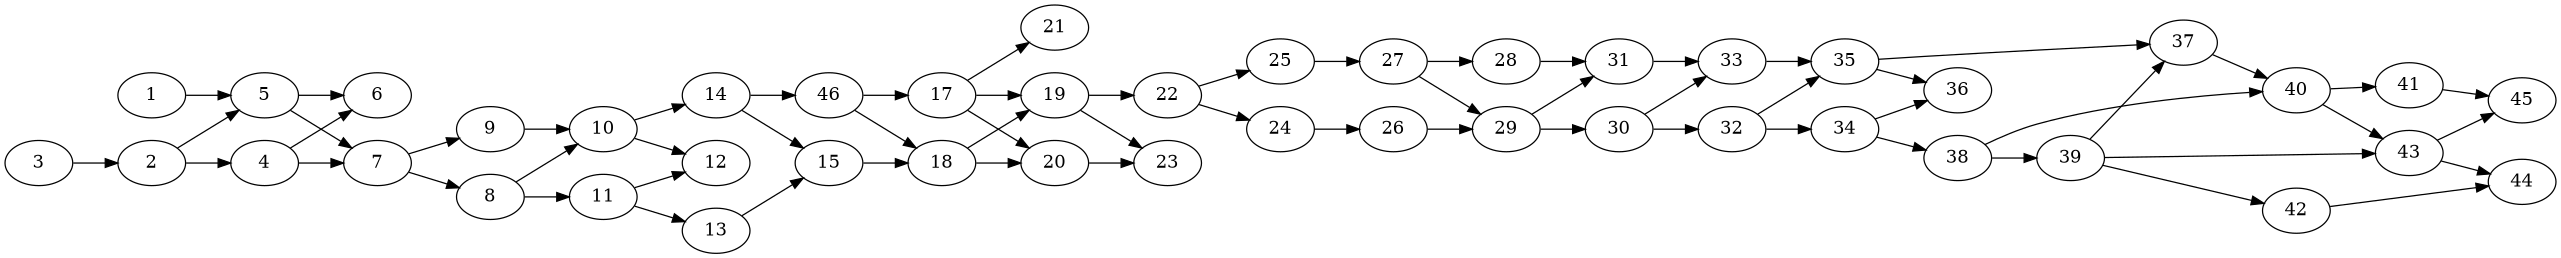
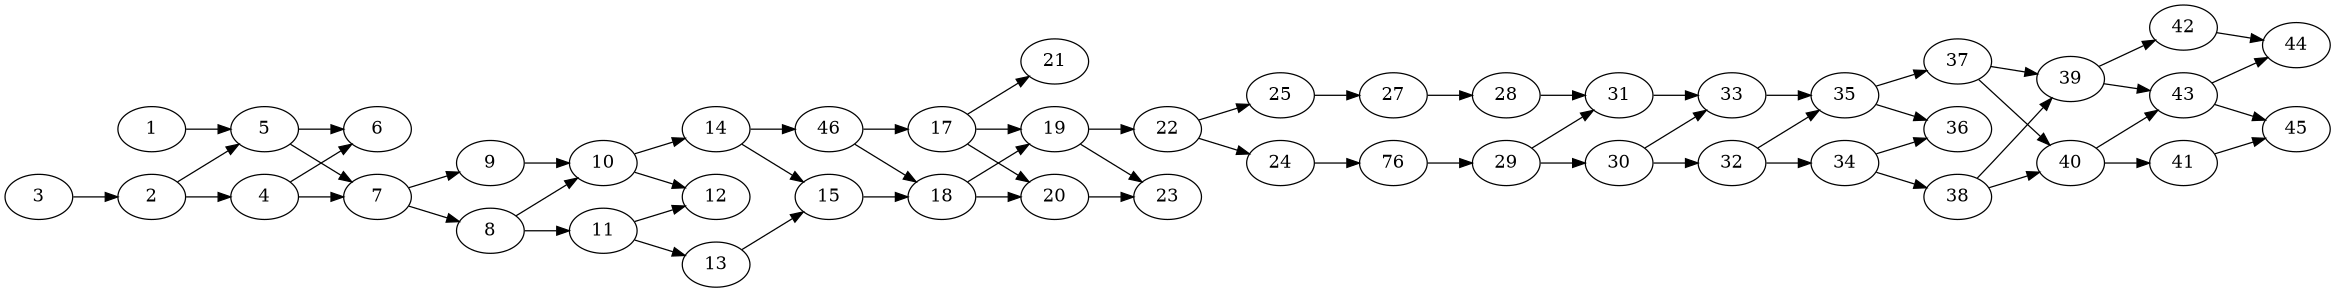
edge "27" -> "29": removed
edge "39" -> "37": reversed
node "26": label "26" -> "76"
